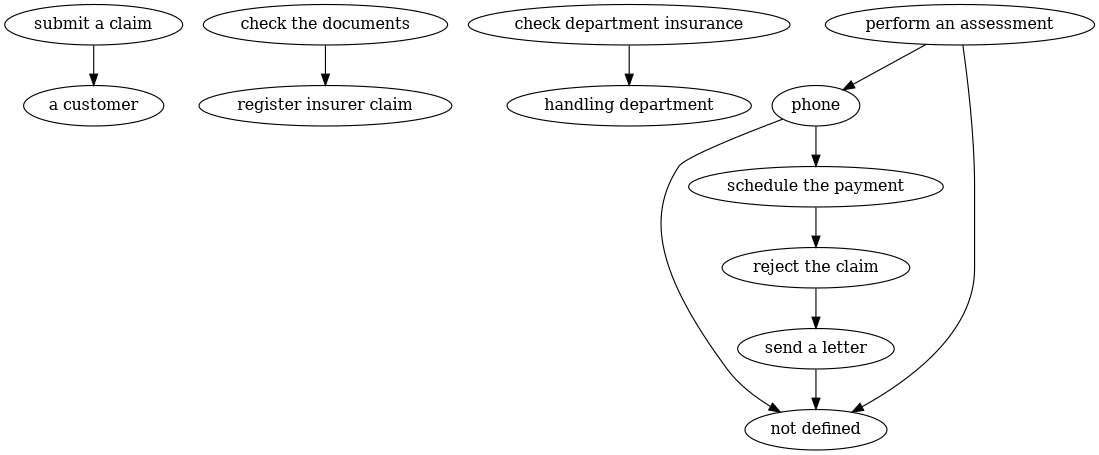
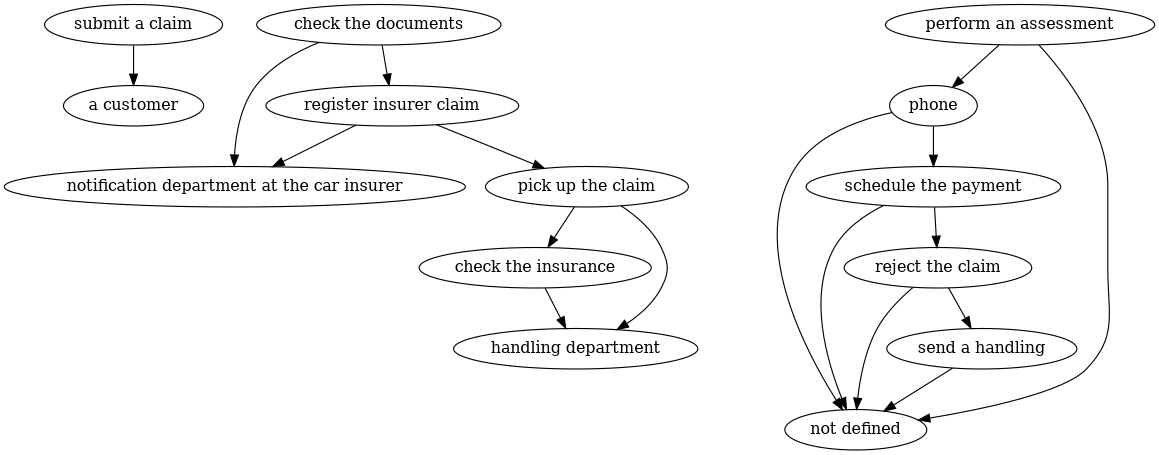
node "check department insurance": label "check department insurance" -> "check the insurance"
node "notification department at the car insurer": added
node "pick up the claim": added
edge "schedule the payment" -> "not defined": added
edge "reject the claim" -> "not defined": added
node "send a letter": label "send a letter" -> "send a handling"
